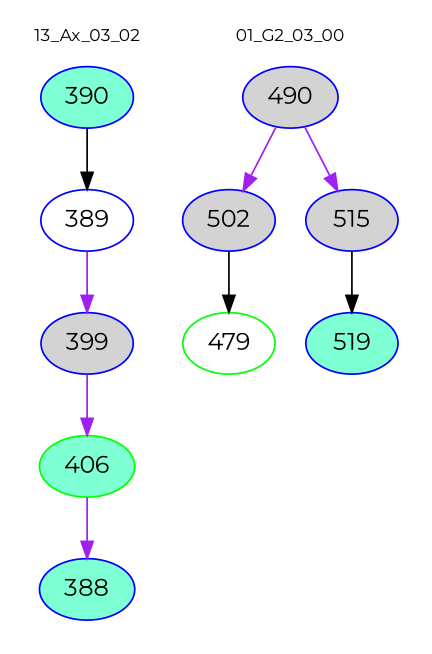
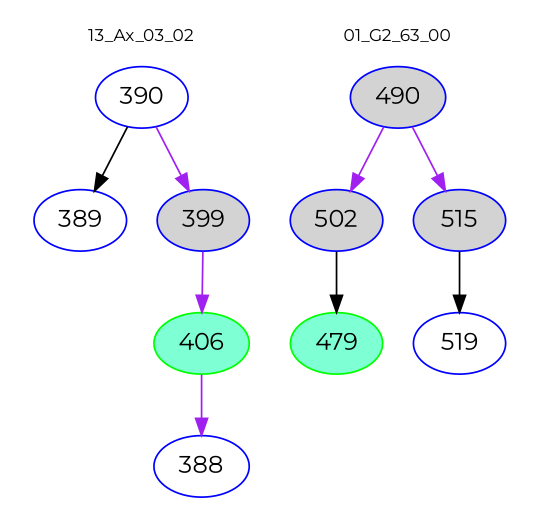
cluster "01_G2_03_00": label "01_G2_03_00" -> "01_G2_63_00"
node "390": fillcolor aquamarine -> white
edge "389" -> "399": now "390" -> "399"
node "479": fillcolor white -> aquamarine
node "519": fillcolor aquamarine -> white
node "388": fillcolor aquamarine -> white
